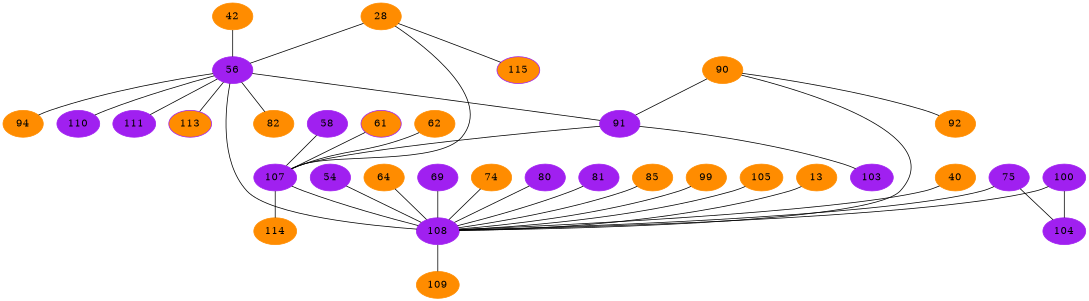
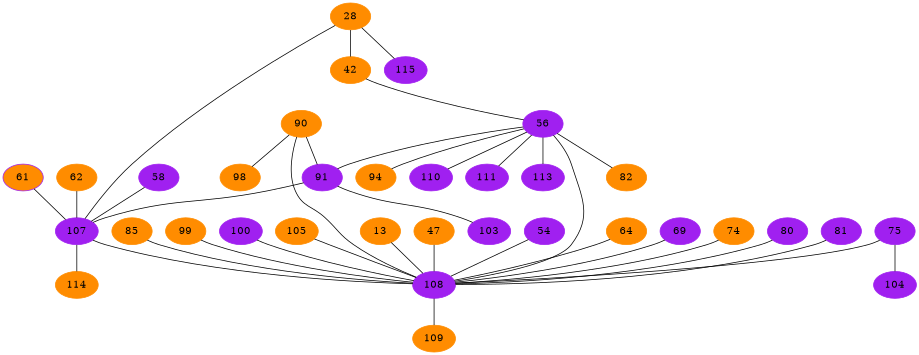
edge "28" -- "56": now "28" -- "42"
node "115": fillcolor darkorange -> purple
node "113": fillcolor darkorange -> purple
node "92": label "92" -> "98"
node "40": label "40" -> "47"
edge "100" -- "104": removed
